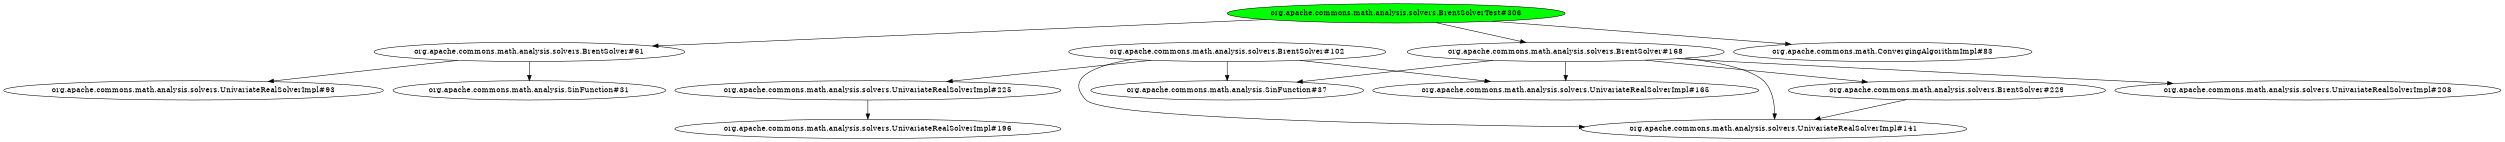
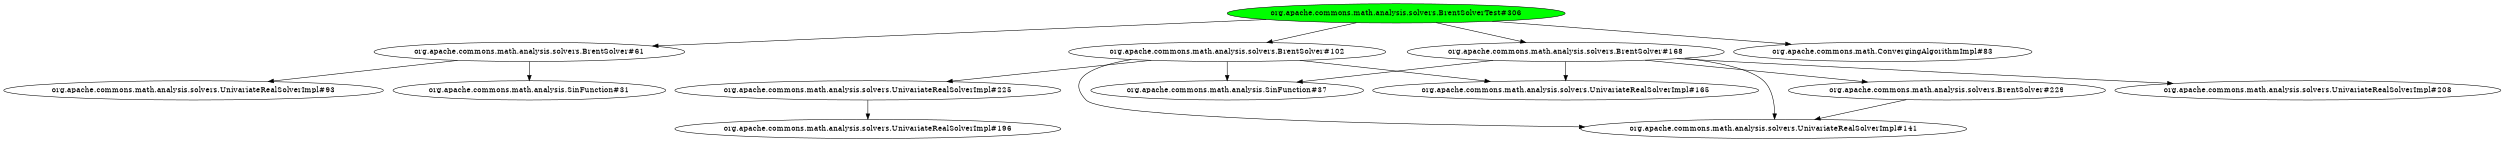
edge "org.apache.commons.math.analysis.solvers.BrentSolverTest#306" -> "org.apache.commons.math.analysis.solvers.BrentSolver#102": added
